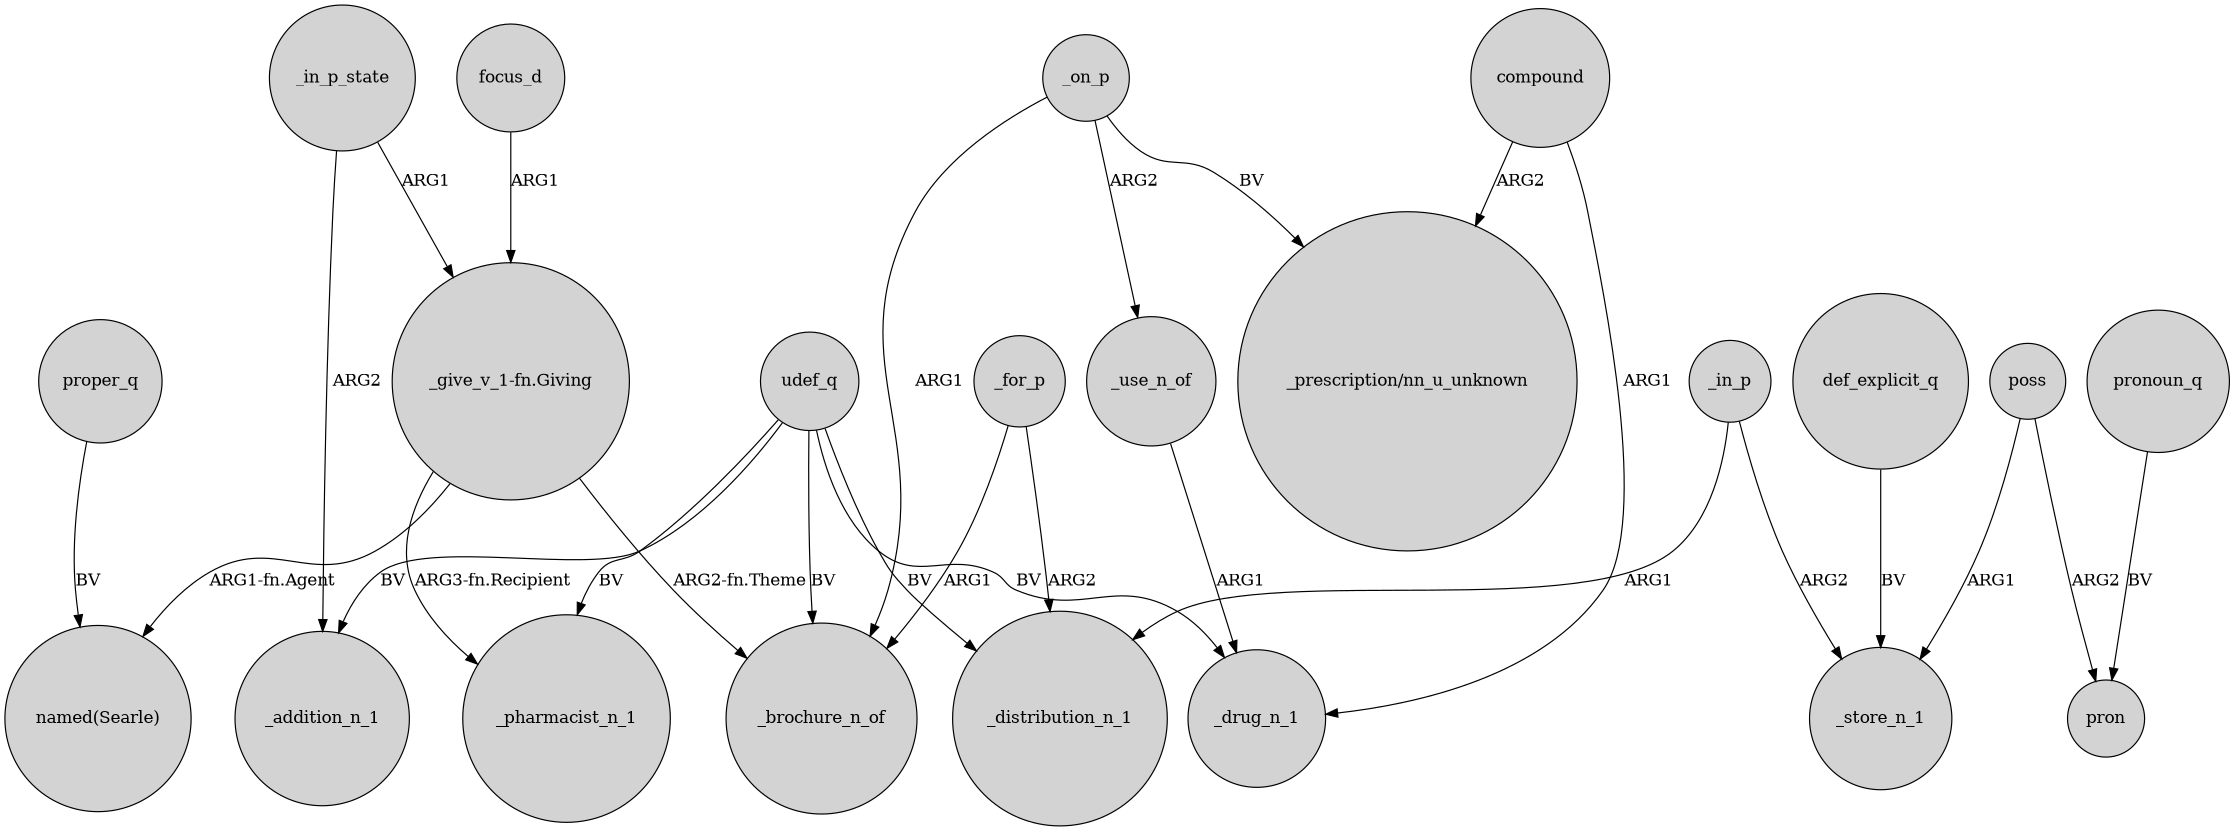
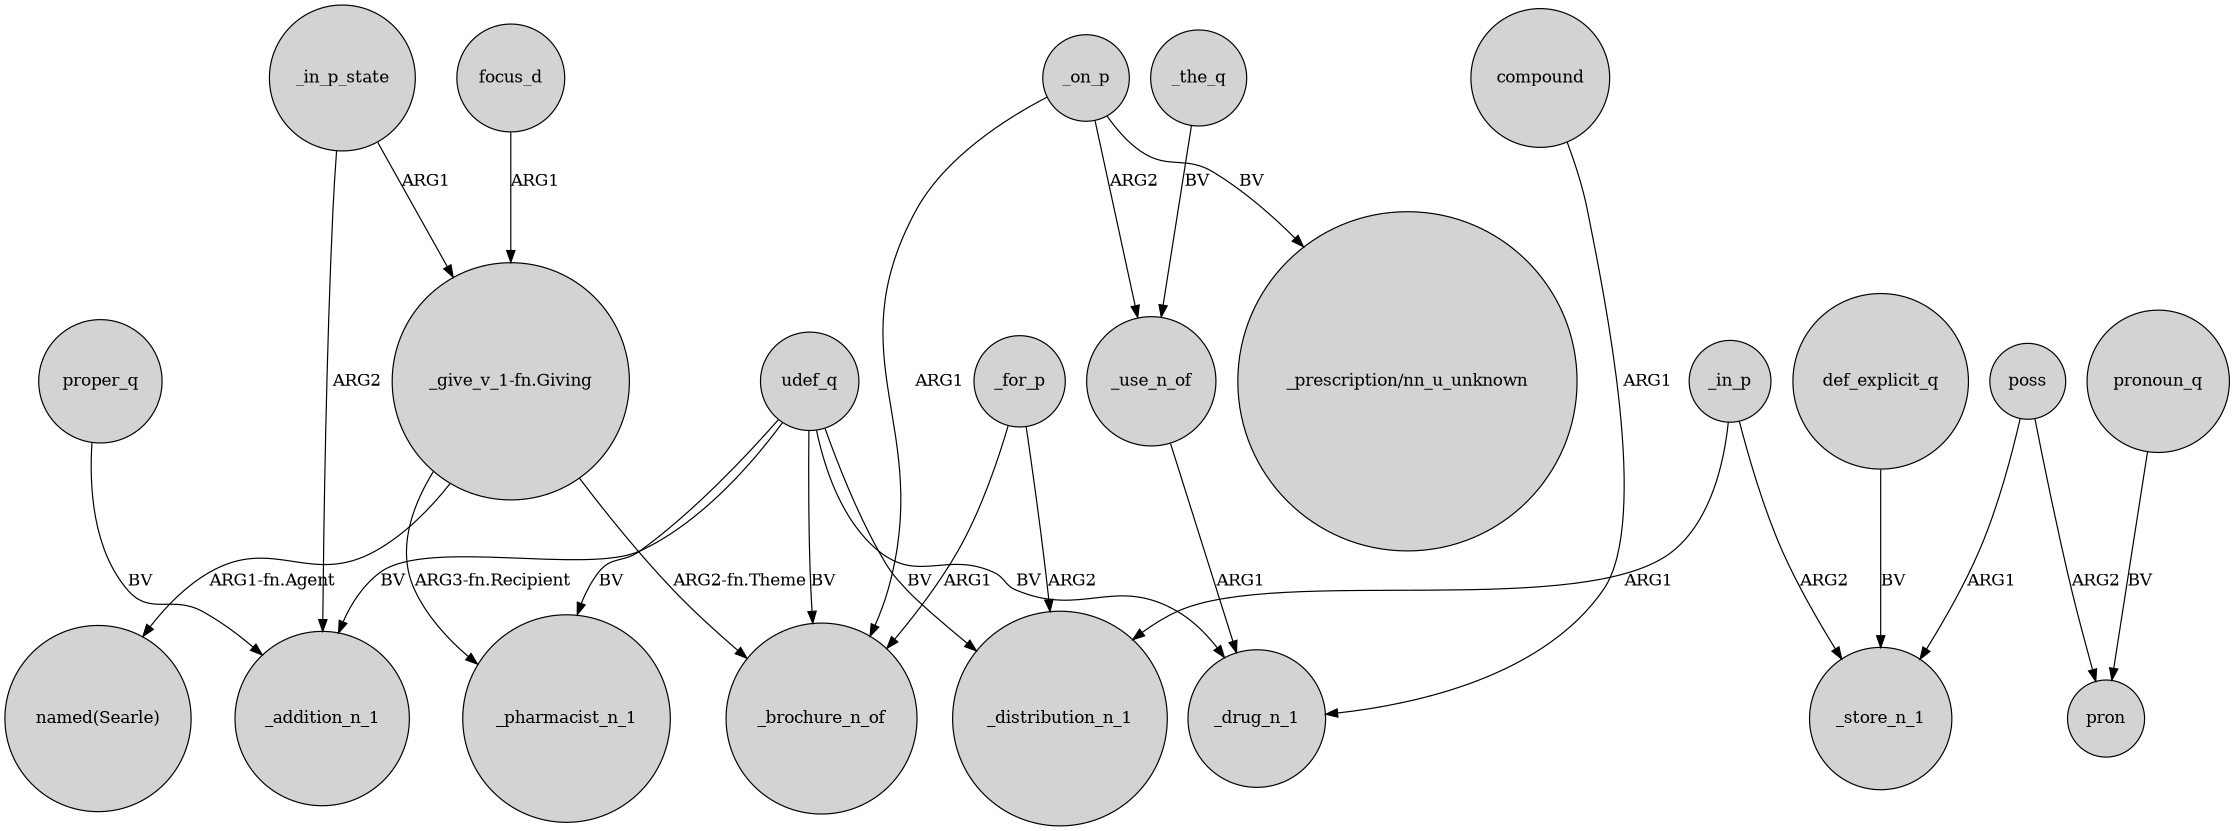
node "_the_q": added
edge "compound" -> "_prescription/nn_u_unknown": removed, label "ARG2"
edge "proper_q" -> "named(Searle)": now "proper_q" -> "_addition_n_1"
